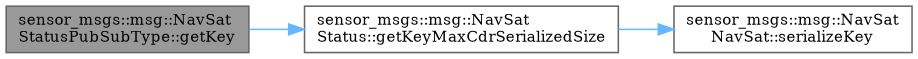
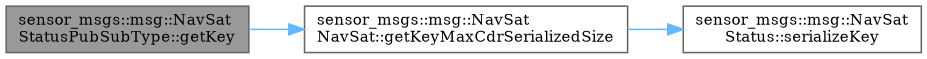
node "sensor_msgs::msg::NavSat Status::getKeyMaxCdrSerializedSize": label "sensor_msgs::msg::NavSat Status::getKeyMaxCdrSerializedSize" -> "sensor_msgs::msg::NavSat NavSat::getKeyMaxCdrSerializedSize"
node "sensor_msgs::msg::NavSat NavSat::serializeKey": label "sensor_msgs::msg::NavSat NavSat::serializeKey" -> "sensor_msgs::msg::NavSat Status::serializeKey"
